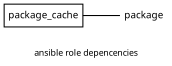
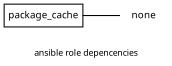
node "package": label "package" -> "none"
